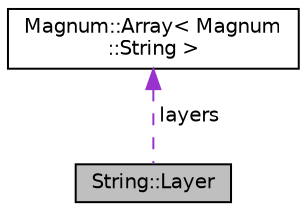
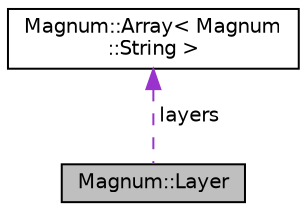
node "String::Layer": label "String::Layer" -> "Magnum::Layer"
